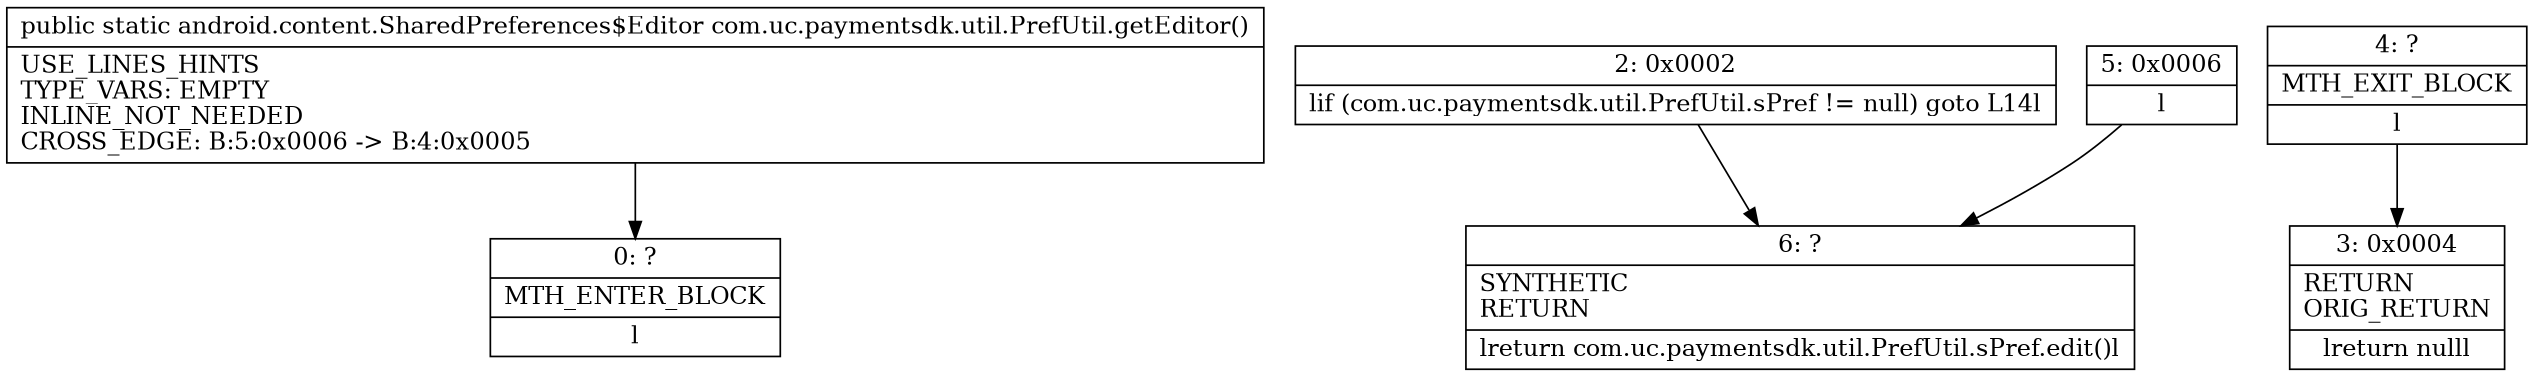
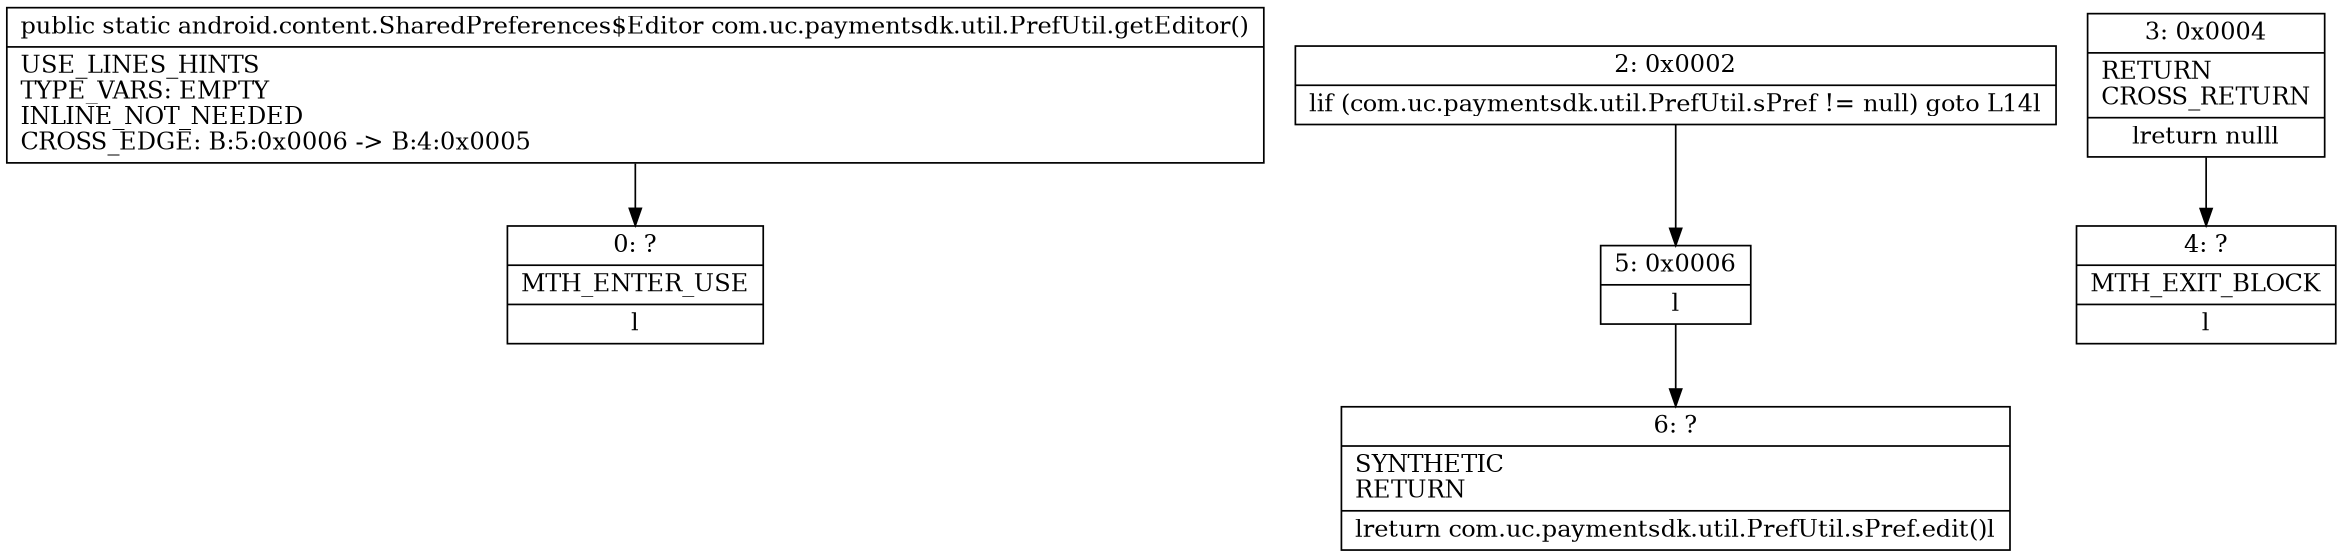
edge "2: 0x0002" -> "6: ?": now "2: 0x0002" -> "5: 0x0006"
edge "4: ?" -> "3: 0x0004": reversed
node "0: ?": text "MTH_ENTER_BLOCK" -> "MTH_ENTER_USE"
node "3: 0x0004": text "ORIG_RETURN" -> "CROSS_RETURN"
